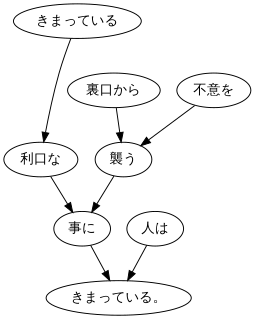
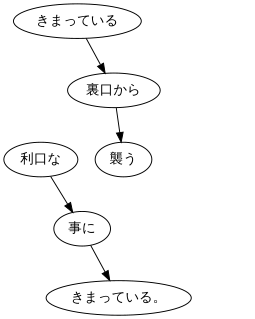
edge "きまっている" -> "利口な": now "きまっている" -> "裏口から"
node "不意を": removed
edge "襲う" -> "事に": removed
node "人は": removed
